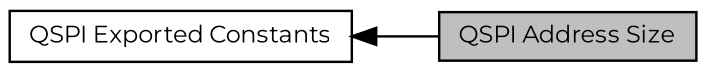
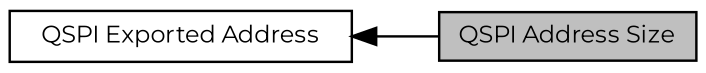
node "QSPI Exported Constants": label "QSPI Exported Constants" -> "QSPI Exported Address"
